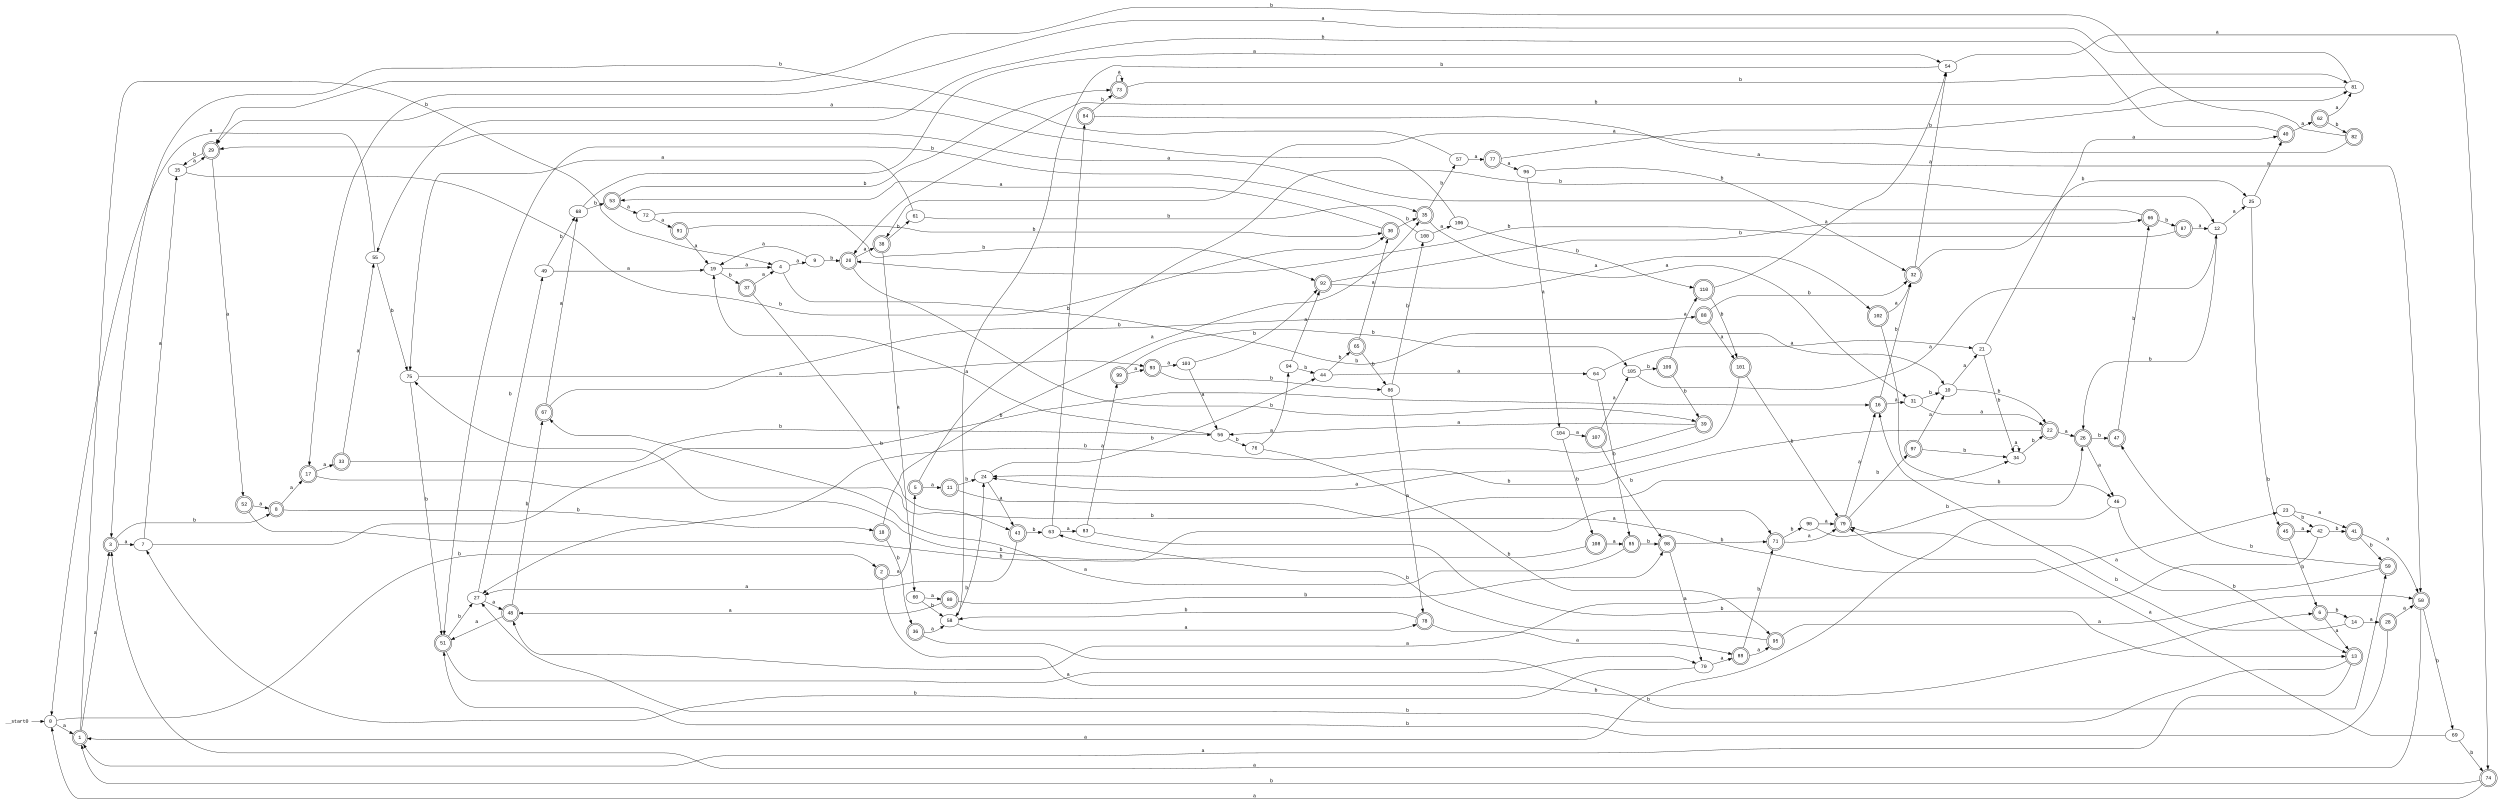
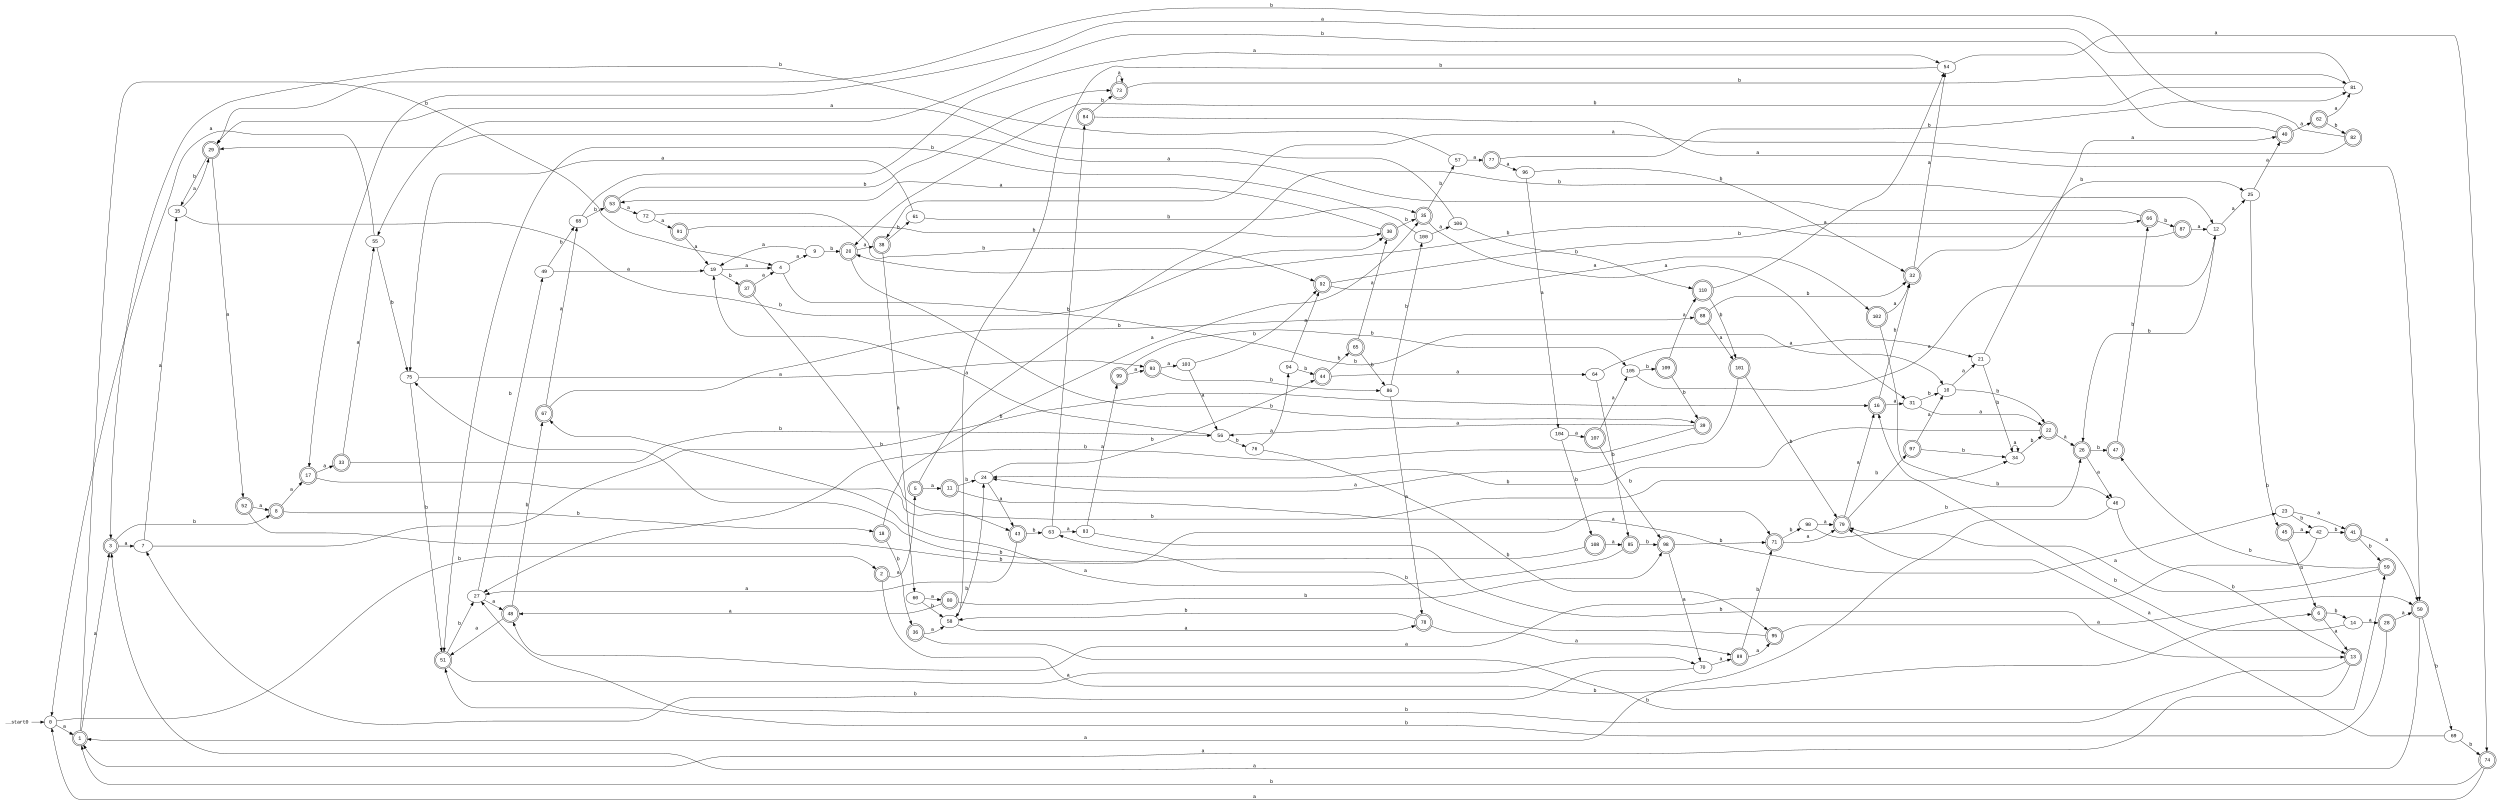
node "44": shape ellipse -> doublecircle
